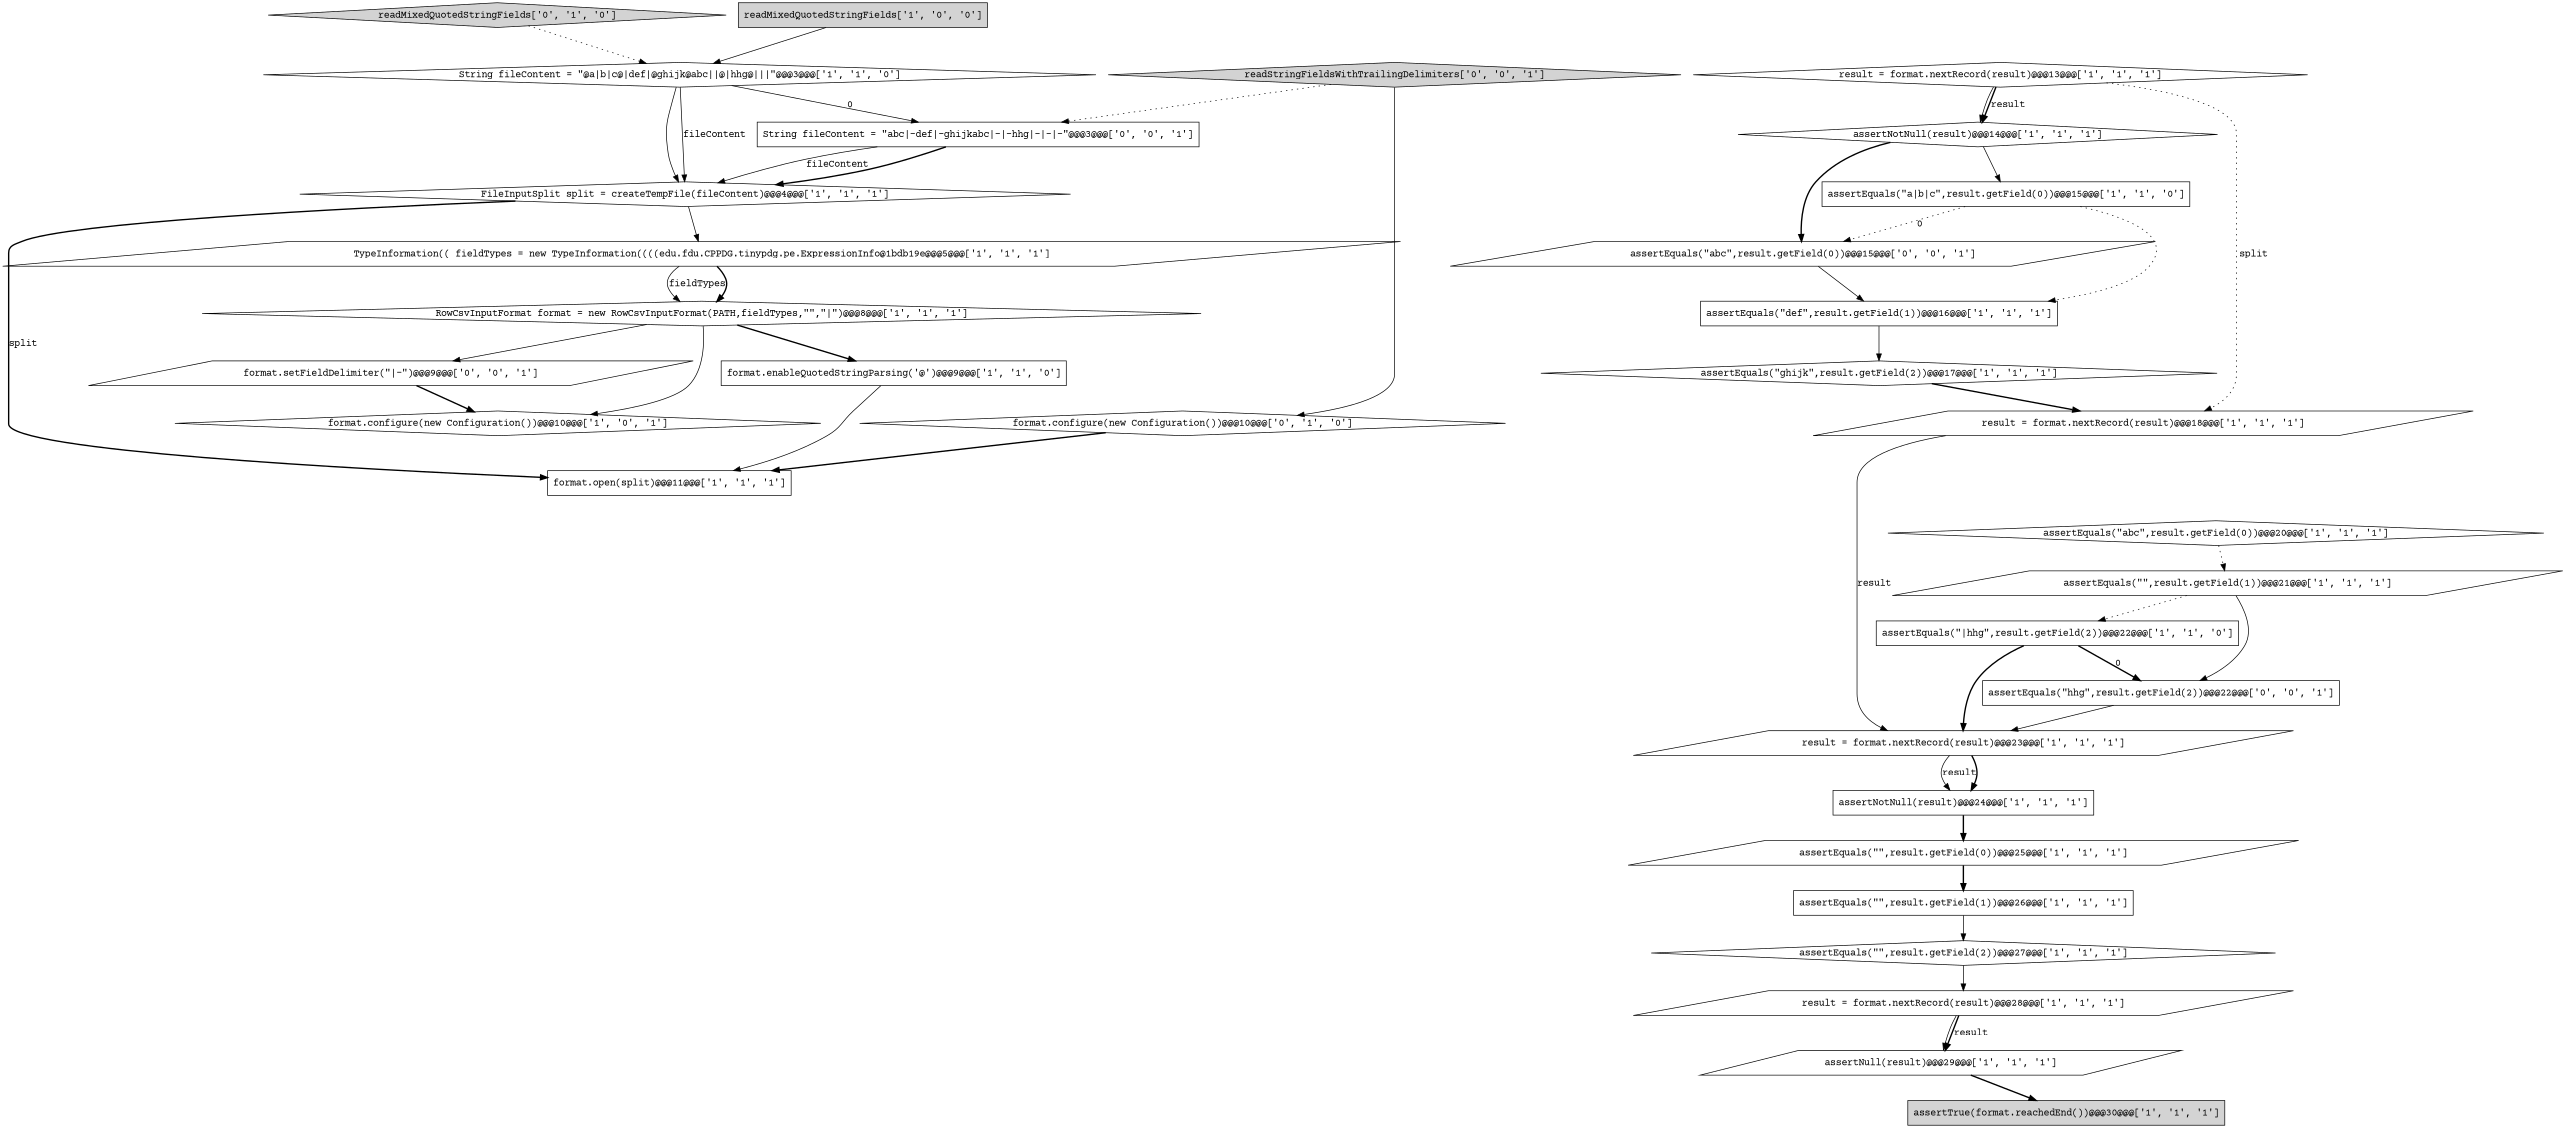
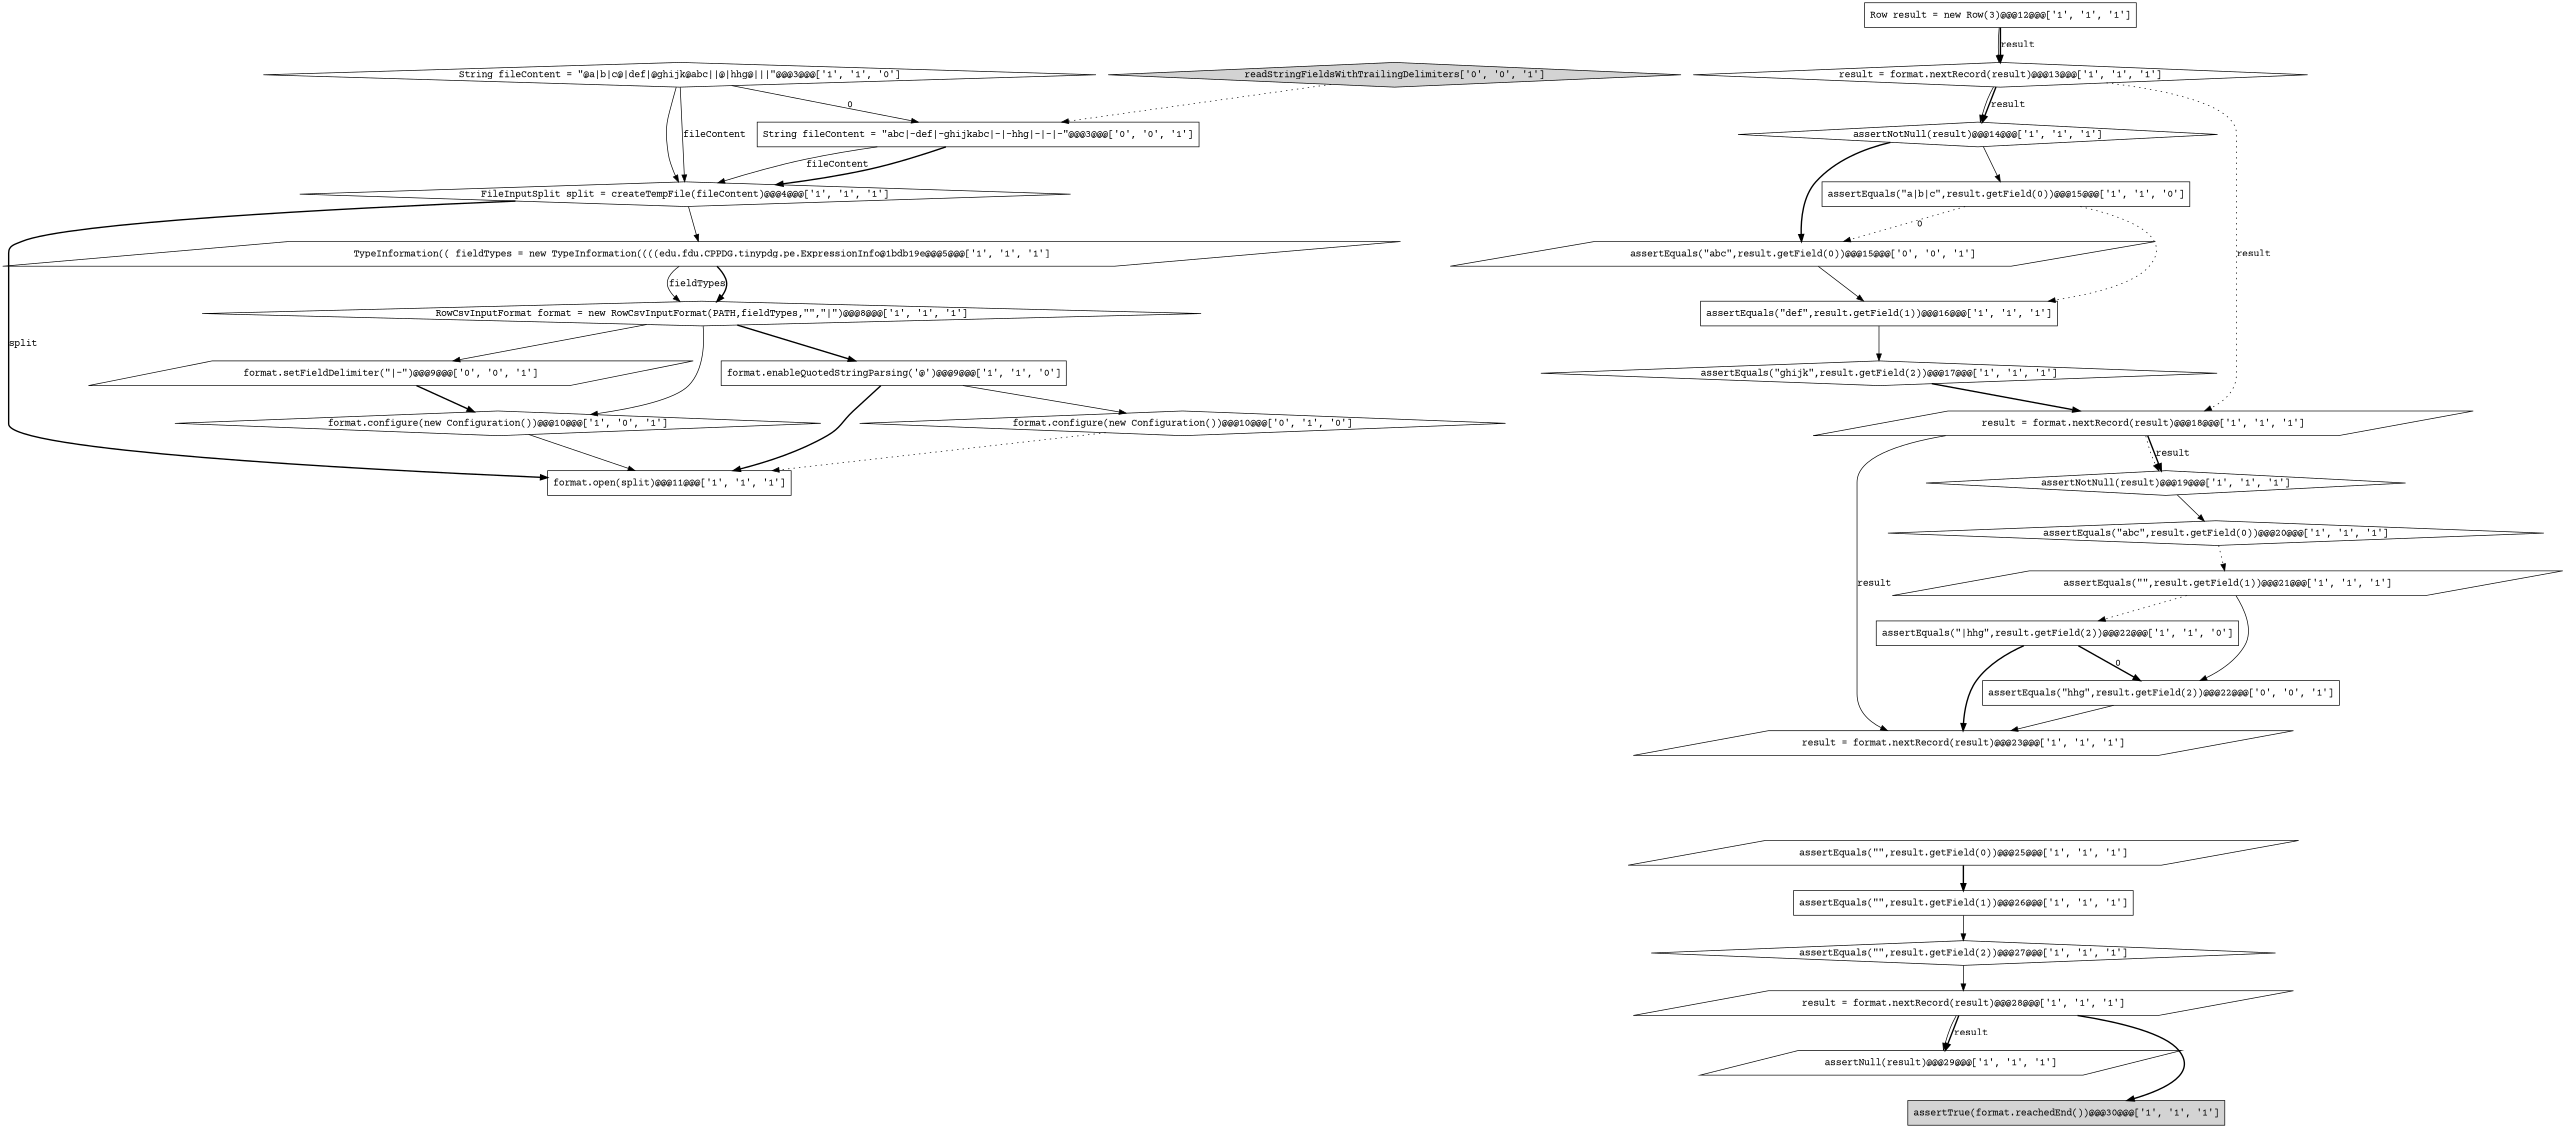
node "readMixedQuotedStringFields['0', '1', '0']": removed
node "readMixedQuotedStringFields['1', '0', '0']": removed
node "Row result = new Row(3)@@@12@@@['1', '1', '1']": added
edge "result = format.nextRecord(result)@@@13@@@['1', '1', '1']" -> "result = format.nextRecord(result)@@@18@@@['1', '1', '1']": label "split" -> "result"
edge "readStringFieldsWithTrailingDelimiters['0', '0', '1']" -> "format.configure(new Configuration())@@@10@@@['0', '1', '0']": now "format.enableQuotedStringParsing('@')@@@9@@@['1', '1', '0']" -> "format.configure(new Configuration())@@@10@@@['0', '1', '0']"
edge "format.enableQuotedStringParsing('@')@@@9@@@['1', '1', '0']" -> "format.open(split)@@@11@@@['1', '1', '1']": style solid -> bold
edge "format.configure(new Configuration())@@@10@@@['1', '0', '1']" -> "format.open(split)@@@11@@@['1', '1', '1']": added
edge "format.configure(new Configuration())@@@10@@@['0', '1', '0']" -> "format.open(split)@@@11@@@['1', '1', '1']": style bold -> dotted
node "assertNotNull(result)@@@19@@@['1', '1', '1']": added
node "assertNotNull(result)@@@24@@@['1', '1', '1']": removed
edge "assertNull(result)@@@29@@@['1', '1', '1']" -> "assertTrue(format.reachedEnd())@@@30@@@['1', '1', '1']": now "result = format.nextRecord(result)@@@28@@@['1', '1', '1']" -> "assertTrue(format.reachedEnd())@@@30@@@['1', '1', '1']"
